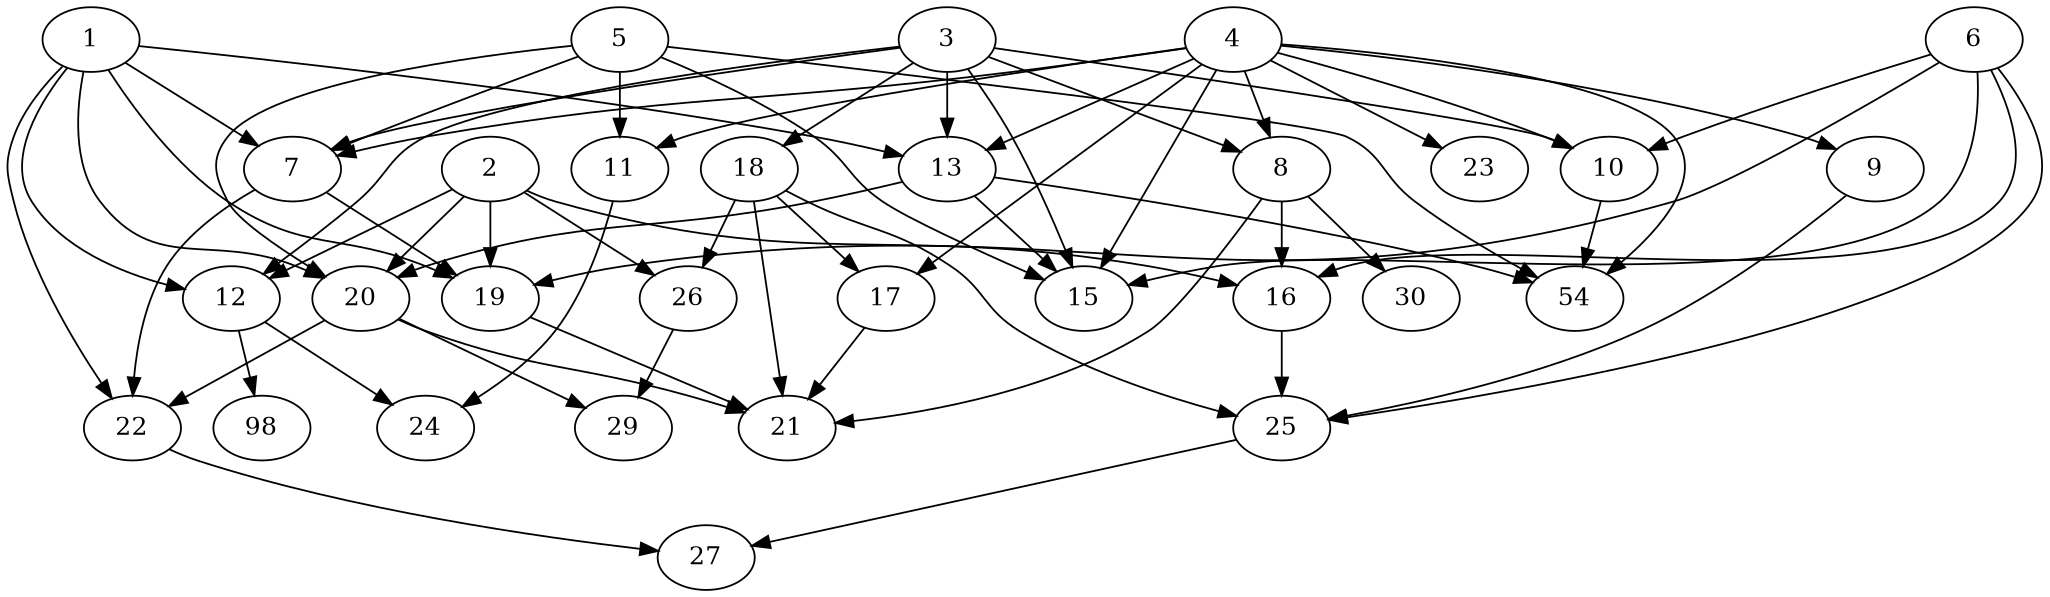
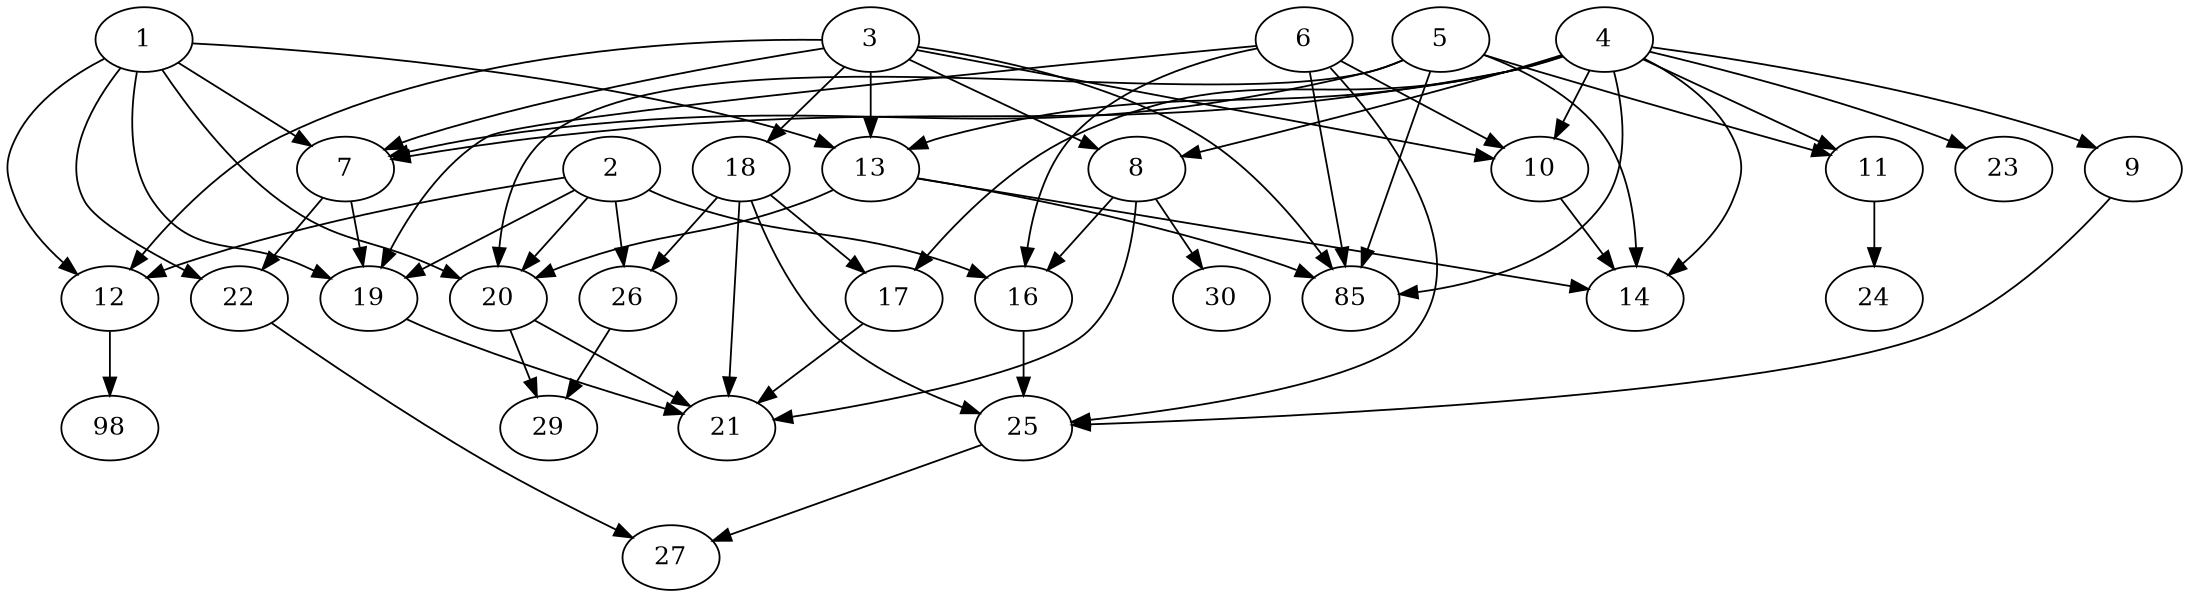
node "15": label "15" -> "85"
node "54": label "54" -> "14"
edge "20" -> "22": removed
edge "12" -> "24": removed
